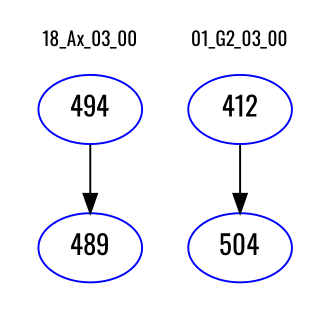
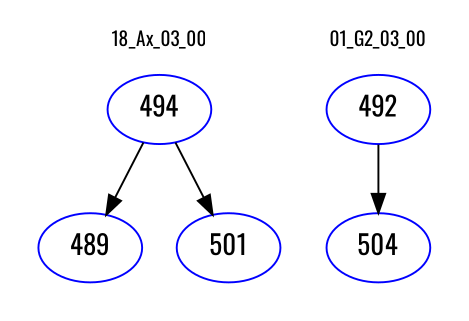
node "412": label "412" -> "492"
node "501": added
